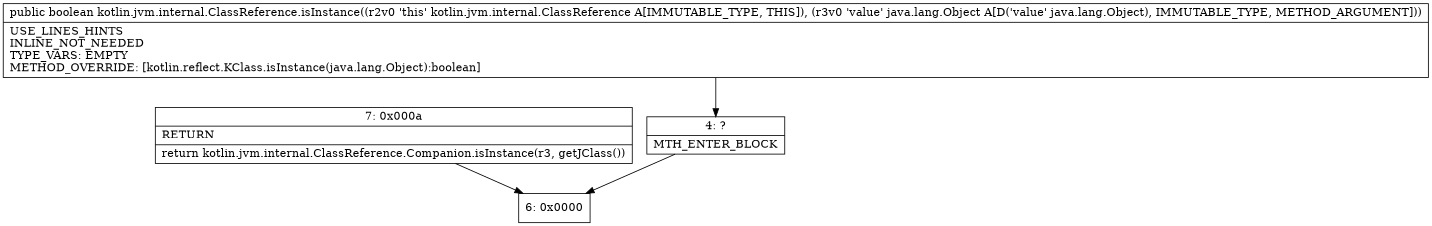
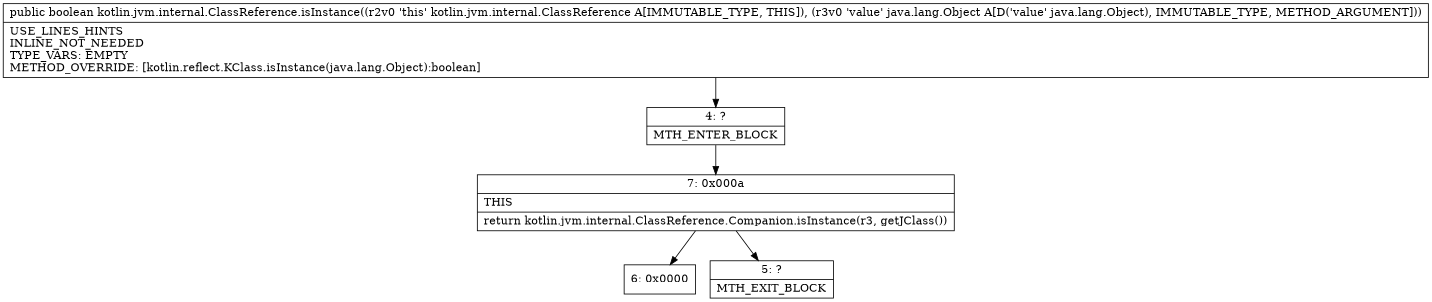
node "7: 0x000a": text "RETURN" -> "THIS"
edge "4: ?" -> "6: 0x0000": now "4: ?" -> "7: 0x000a"
node "5: ?": added
